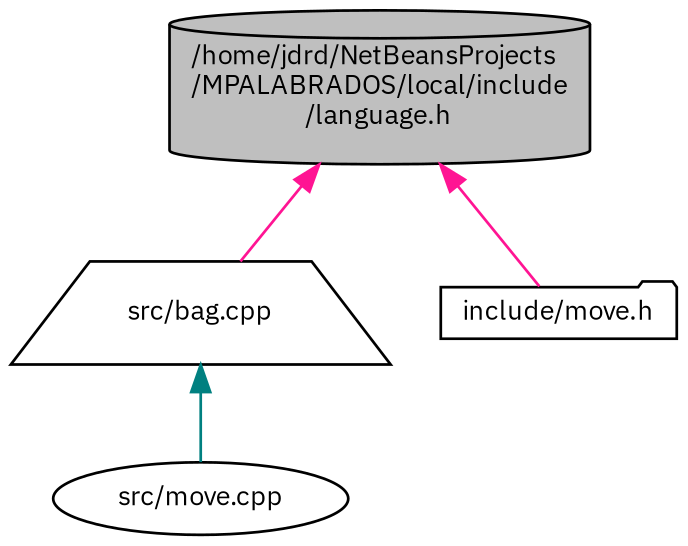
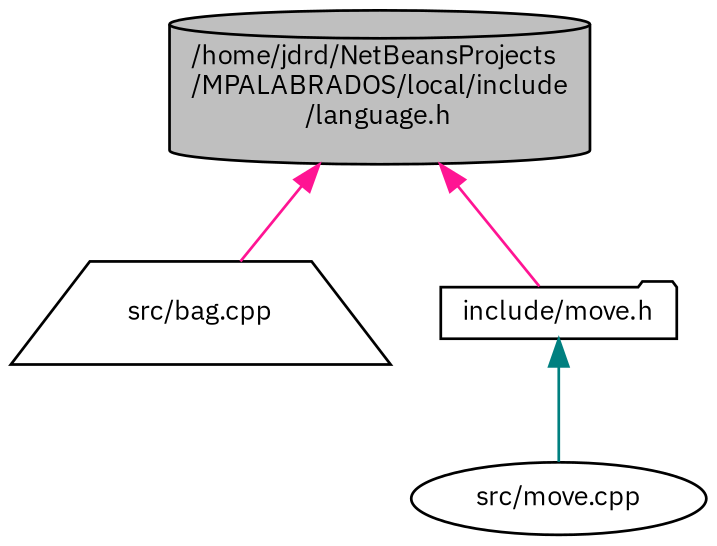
edge "src/move.cpp" -> "src/bag.cpp": now "src/move.cpp" -> "include/move.h"
